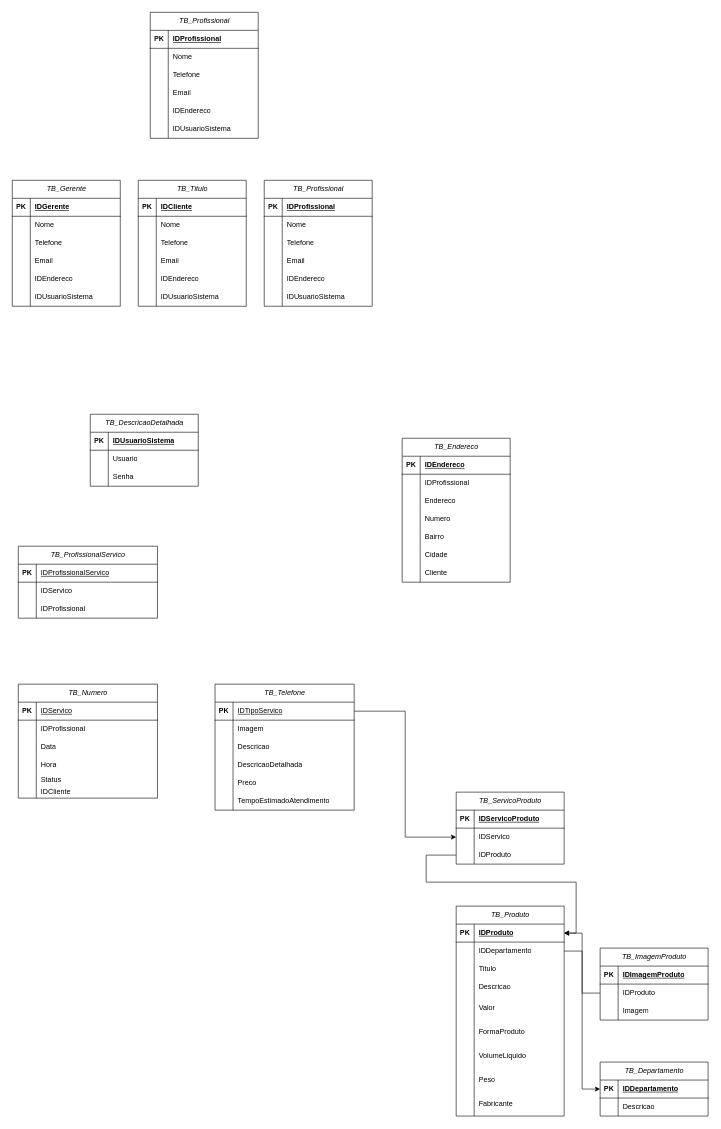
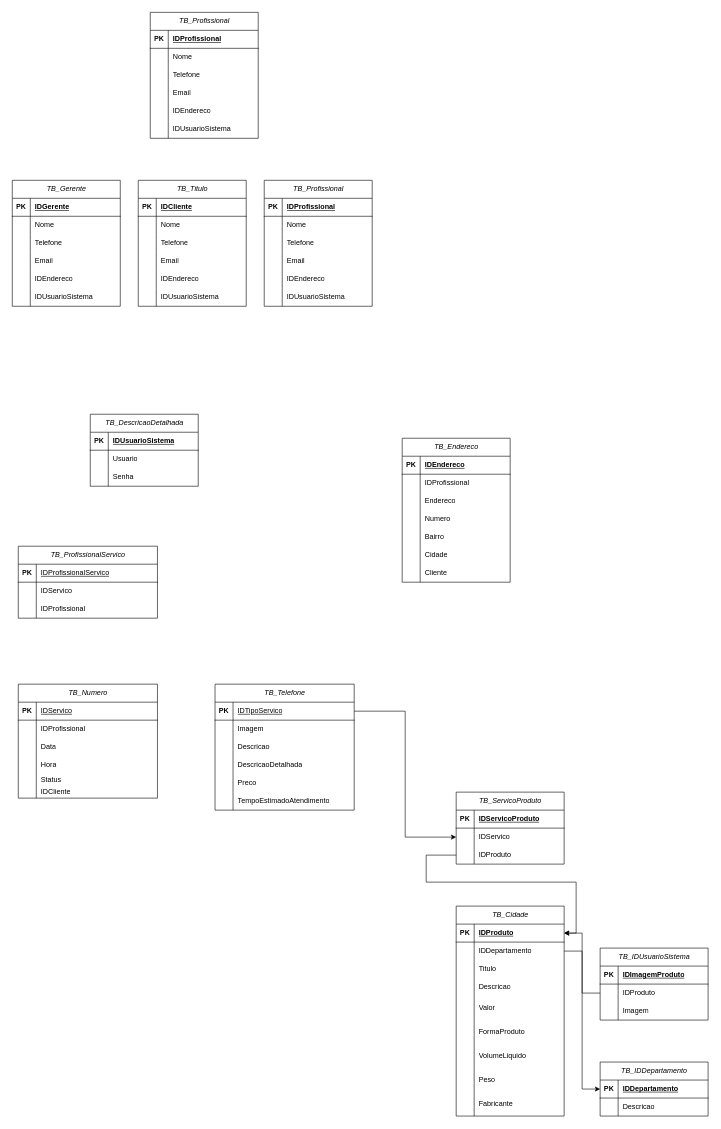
node "TB_Produto": label "TB_Produto" -> "TB_Cidade"
node "TB_ImagemProduto": label "TB_ImagemProduto" -> "TB_IDUsuarioSistema"
node "TB_Departamento": label "TB_Departamento" -> "TB_IDDepartamento"
